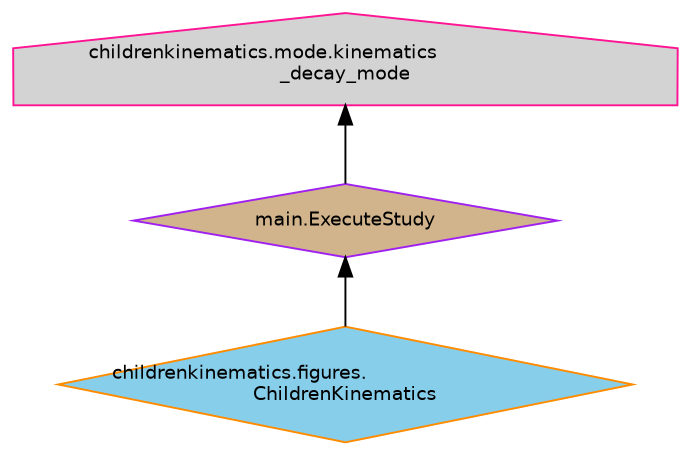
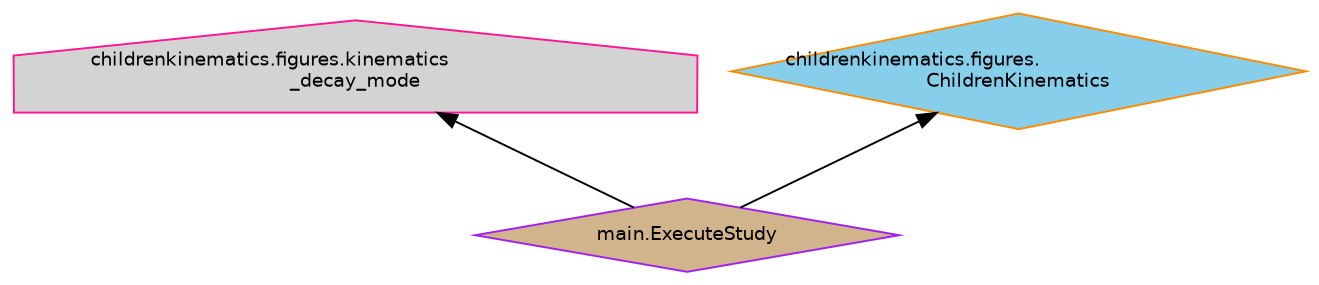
node "childrenkinematics.mode.kinematics _decay_mode": label "childrenkinematics.mode.kinematics _decay_mode" -> "childrenkinematics.figures.kinematics _decay_mode"
edge "childrenkinematics.figures. ChildrenKinematics" -> "main.ExecuteStudy": reversed
